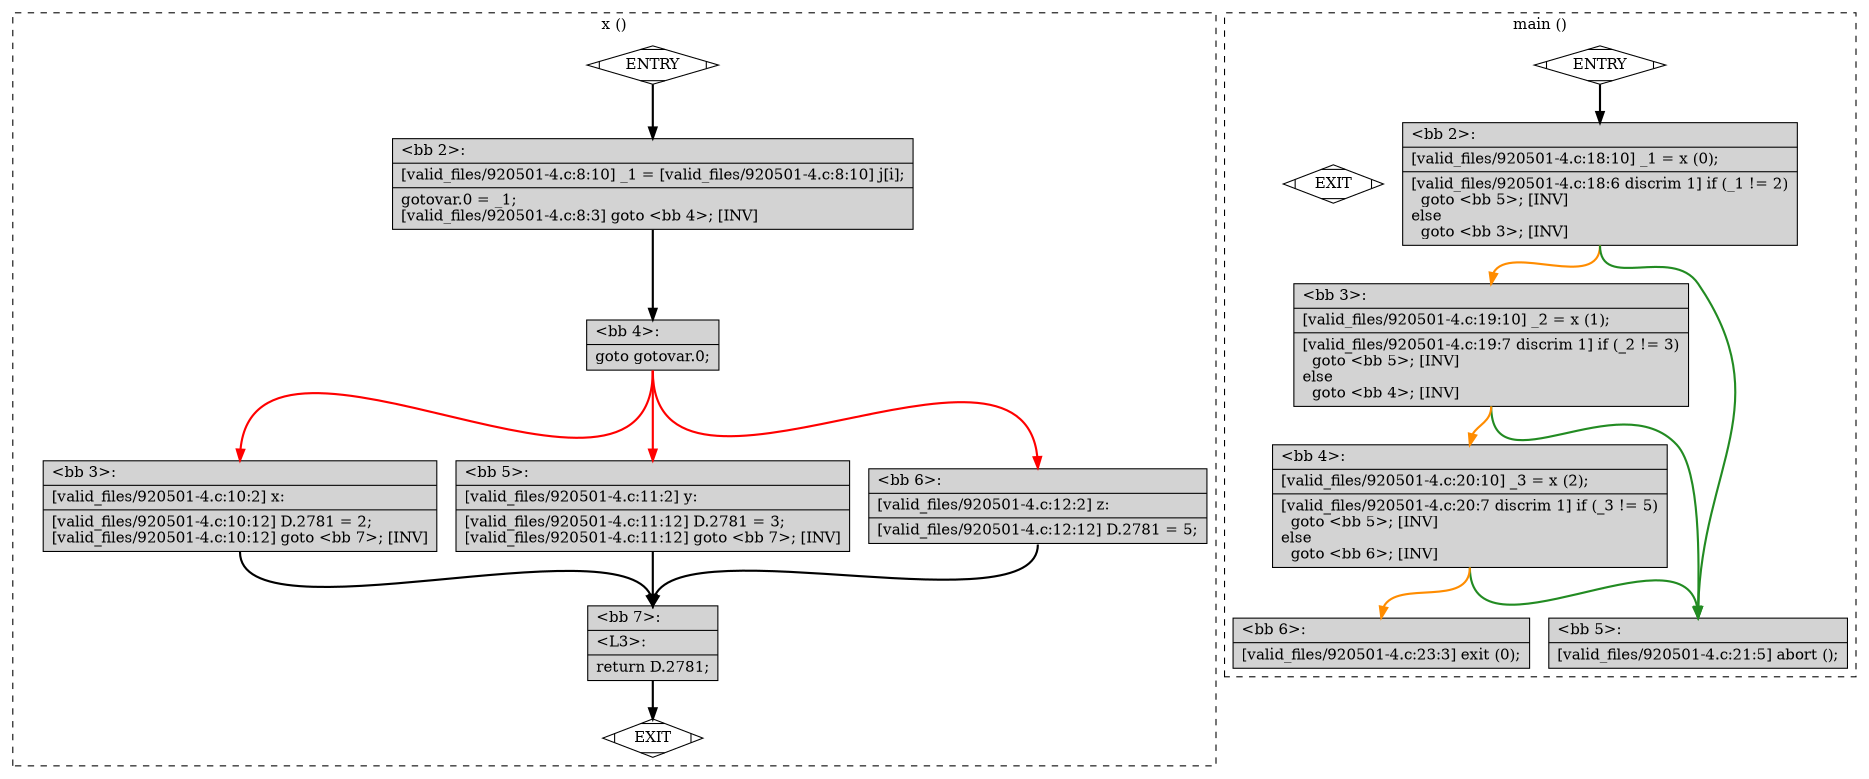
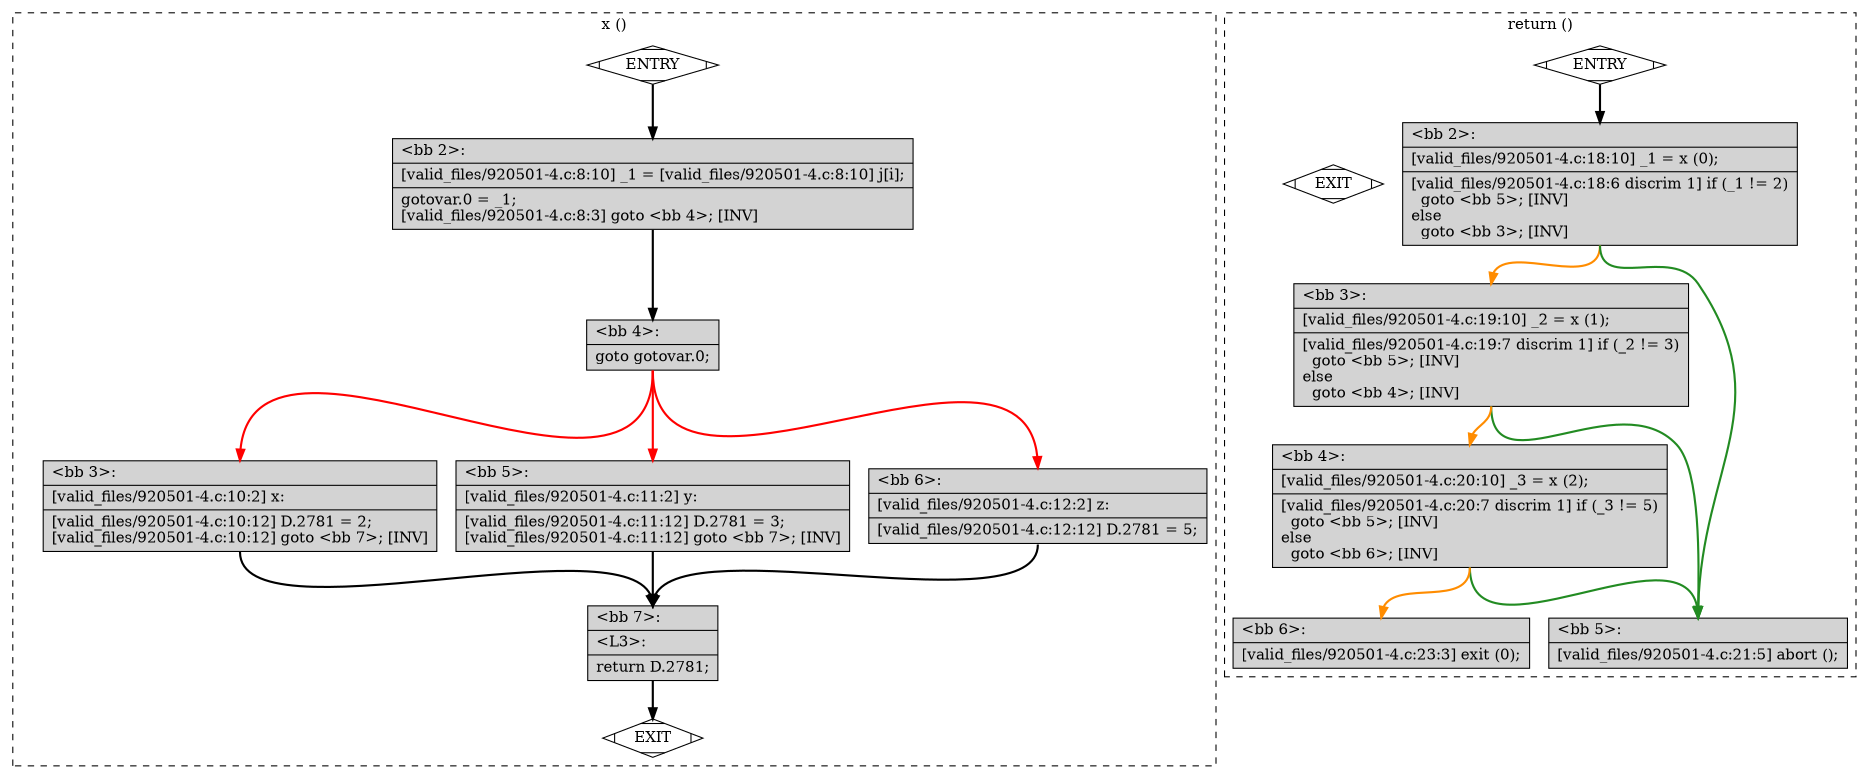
cluster "main ()": label "main ()" -> "return ()"
